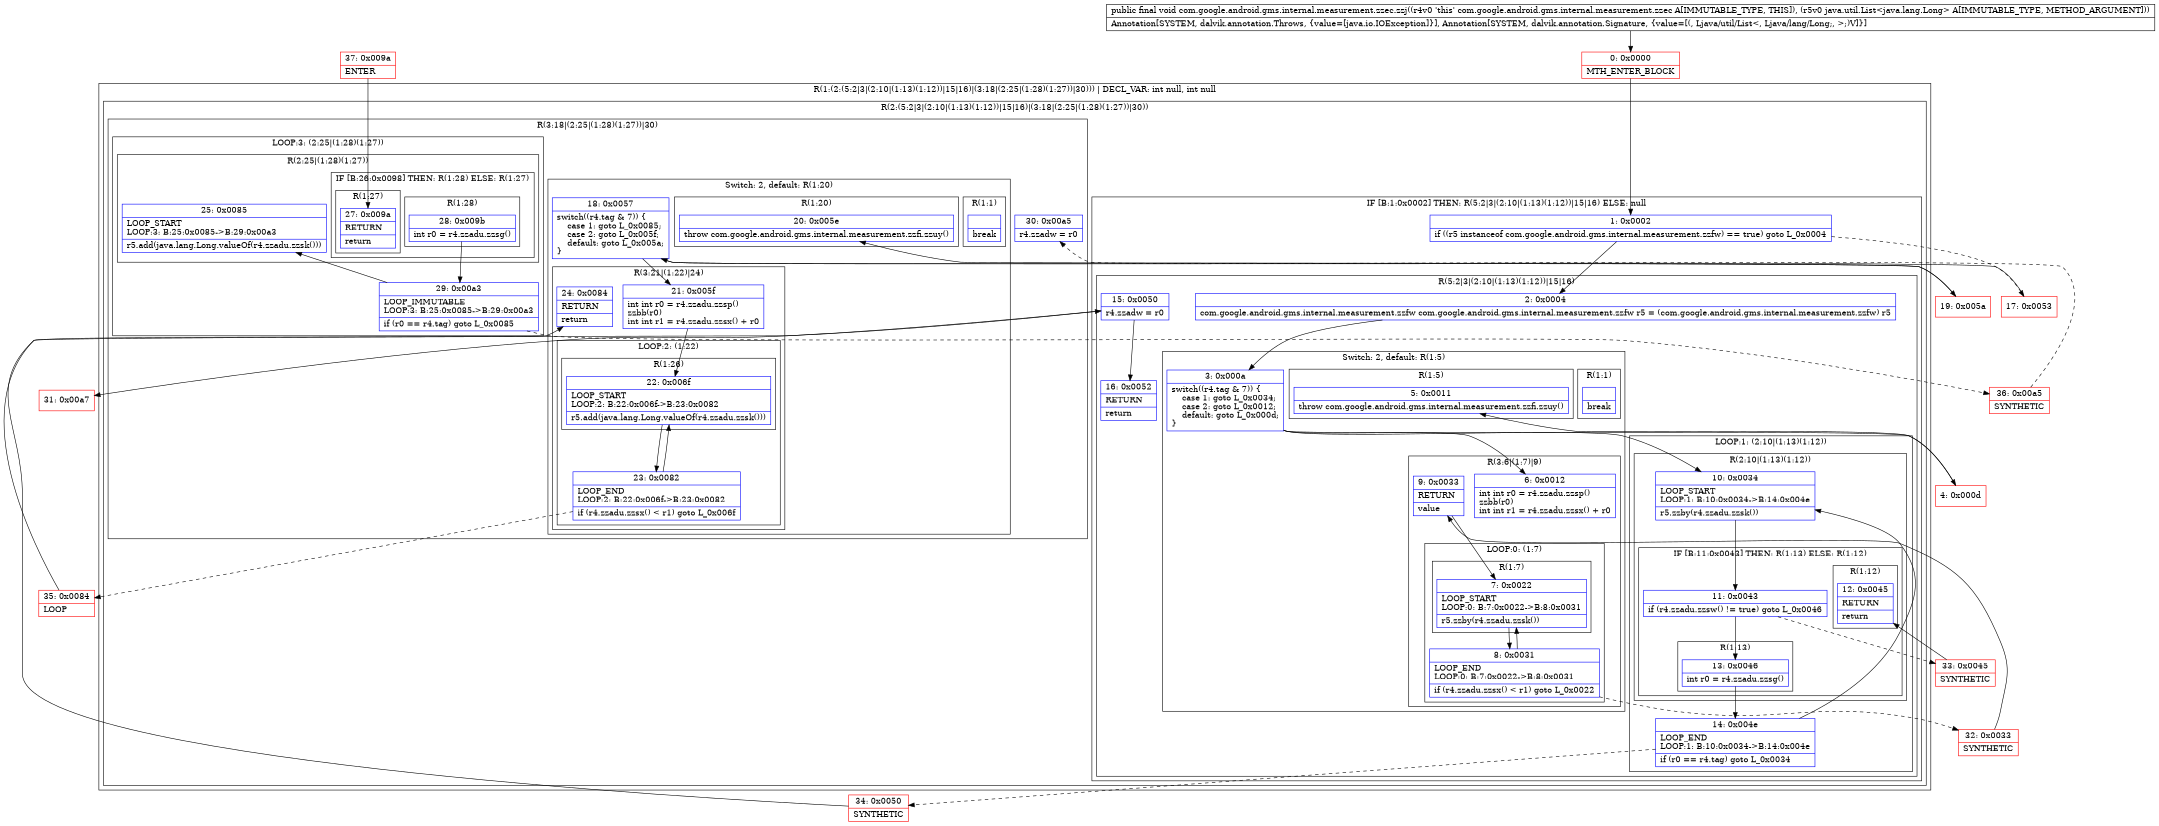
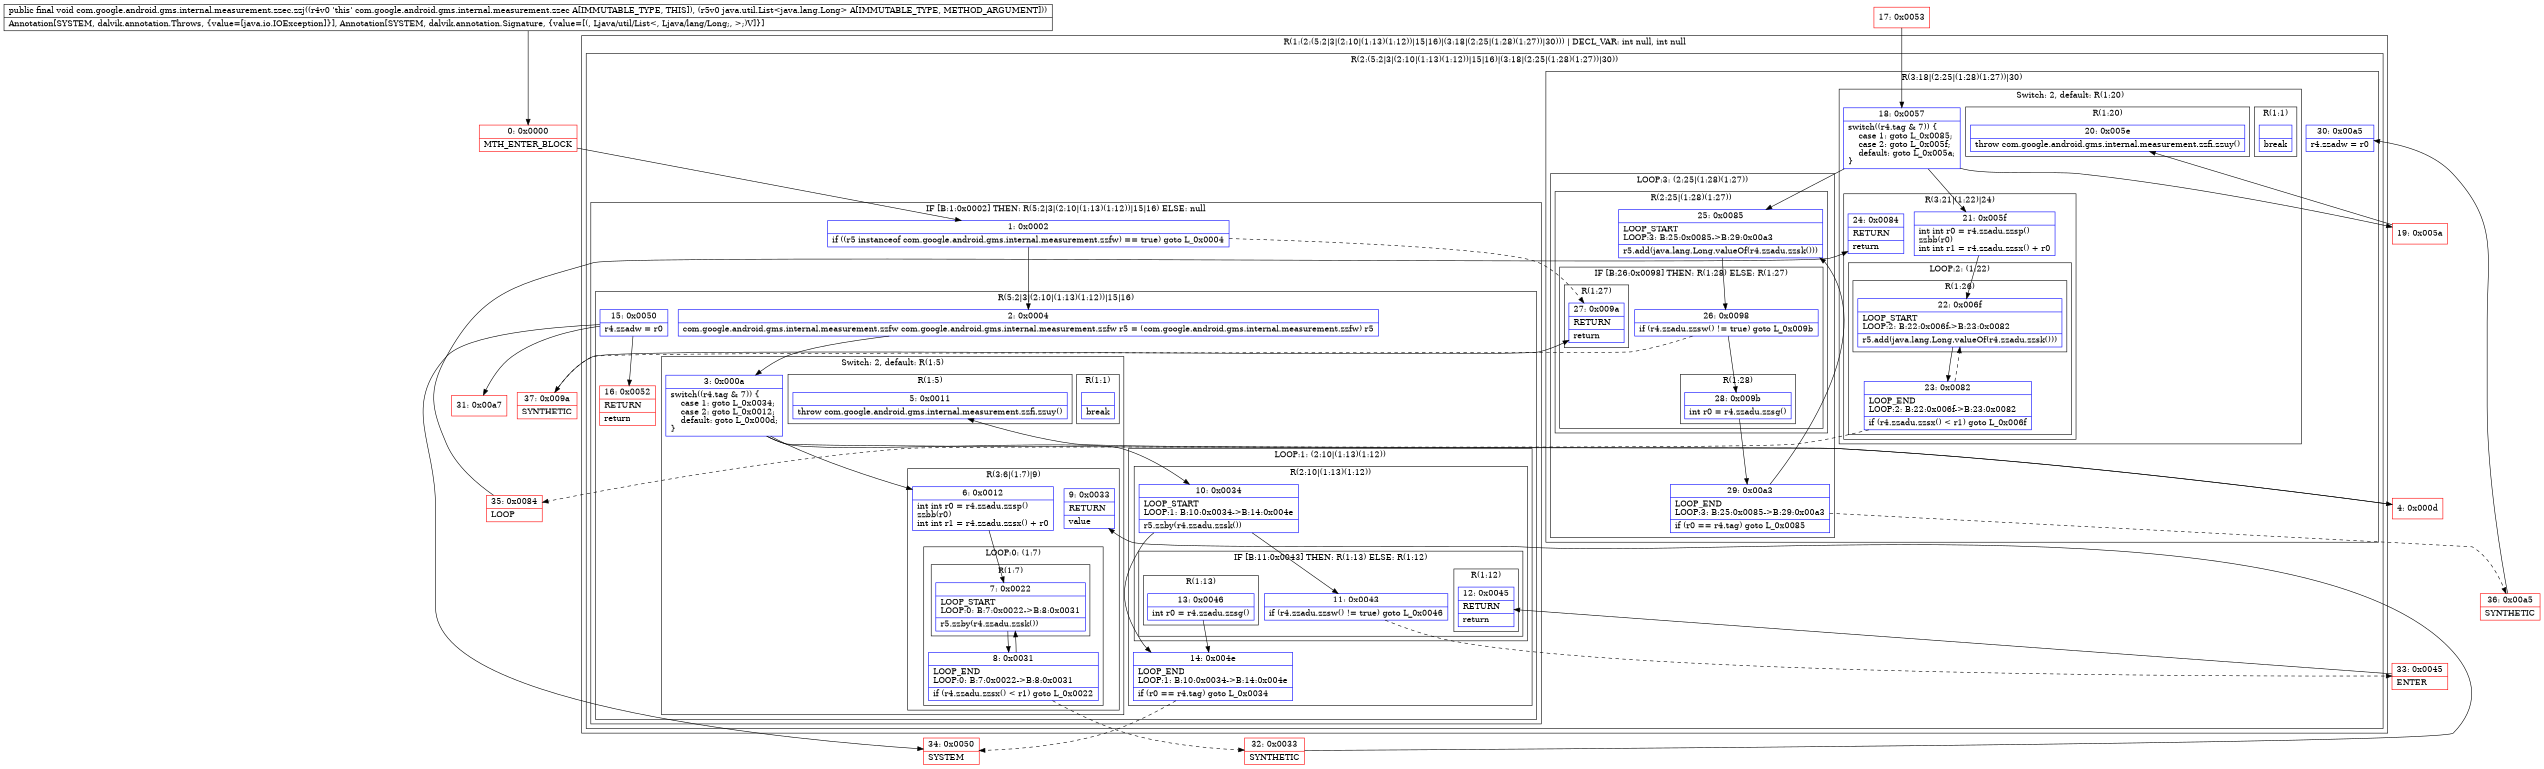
node "37: 0x009a": text "ENTER" -> "SYNTHETIC"
edge "18: 0x0057" -> "25: 0x0085": added
edge "1: 0x0002" -> "17: 0x0053": now "1: 0x0002" -> "27: 0x009a"
edge "36: 0x00a5" -> "30: 0x00a5": style dashed -> solid
node "29: 0x00a3": text "LOOP_IMMUTABLE" -> "LOOP_END"
node "26: 0x0098": added
node "16: 0x0052": color blue -> red
edge "23: 0x0082" -> "22: 0x006f": style solid -> dashed
edge "34: 0x0050" -> "15: 0x0050": reversed
edge "9: 0x0033" -> "7: 0x0022": now "6: 0x0012" -> "7: 0x0022"
edge "11: 0x0043" -> "13: 0x0046": removed
edge "14: 0x004e" -> "10: 0x0034": reversed
node "33: 0x0045": text "SYNTHETIC" -> "ENTER"
node "34: 0x0050": text "SYNTHETIC" -> "SYSTEM"
